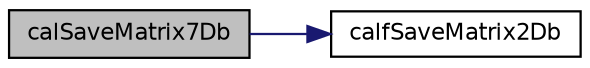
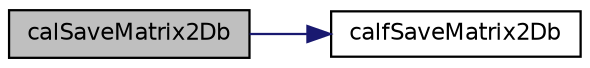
node "calSaveMatrix7Db": label "calSaveMatrix7Db" -> "calSaveMatrix2Db"
